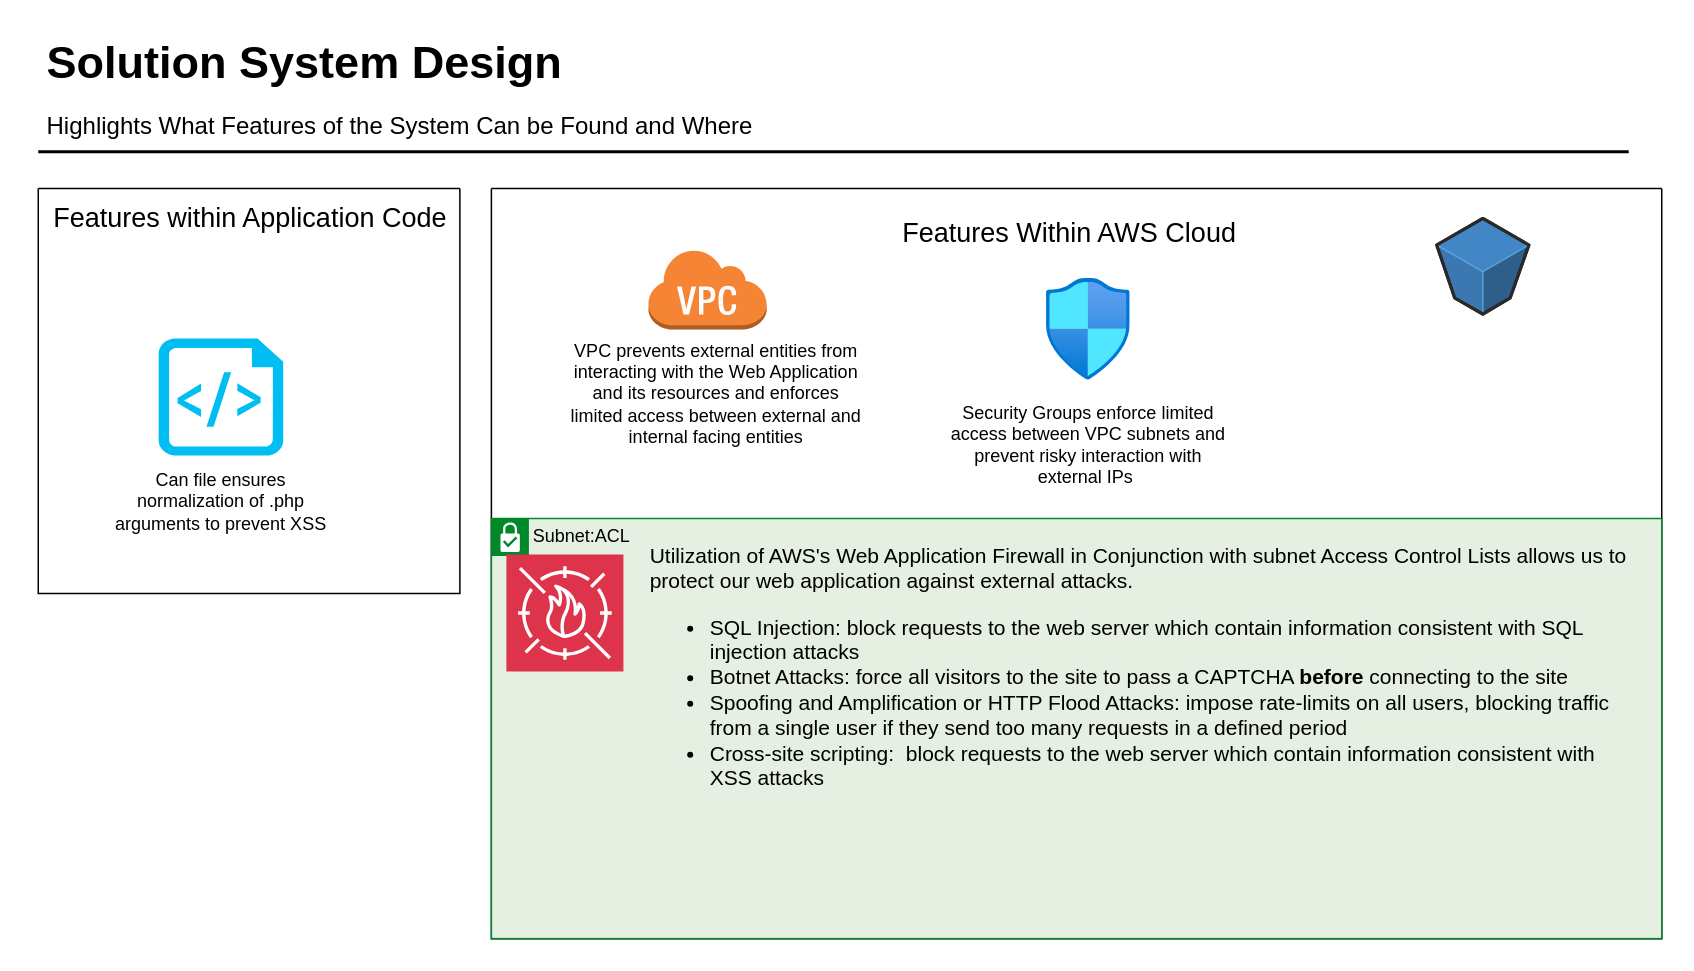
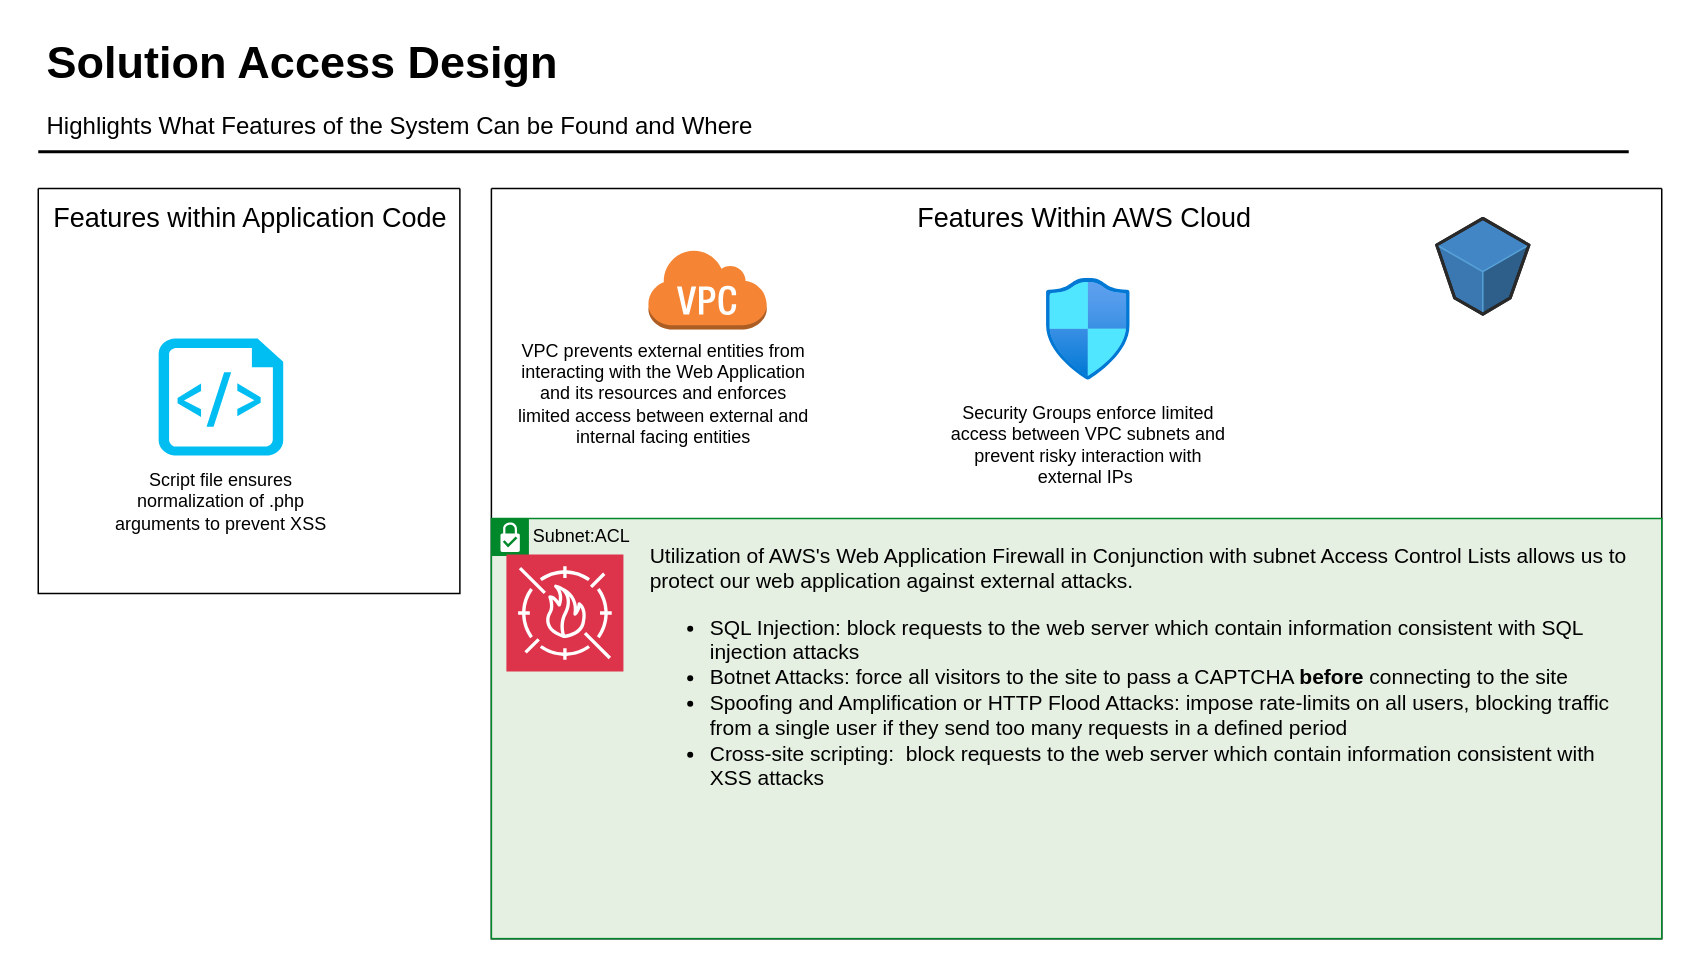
node "Solution System Design": label "Solution System Design" -> "Solution Access Design"
node "Features Within AWS Cloud": moved (1069, 233) -> (1084, 218)
node "VPC prevents external entities from interacting with the Web Application and its resources and enforces limited access between external and internal facing entities": moved (716, 394) -> (664, 394)
node "Can file ensures normalization of .php arguments to prevent XSS": label "Can file ensures normalization of .php arguments to prevent XSS" -> "Script file ensures normalization of .php arguments to prevent XSS"
